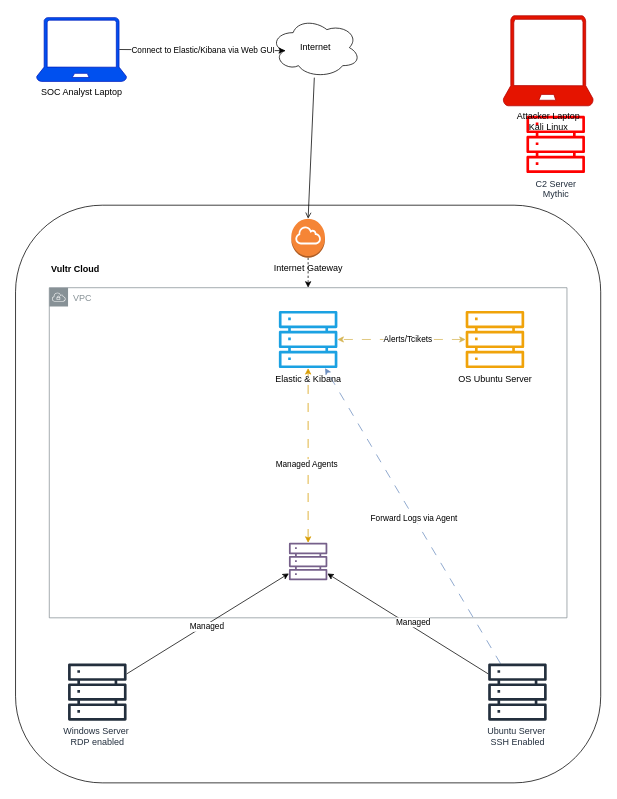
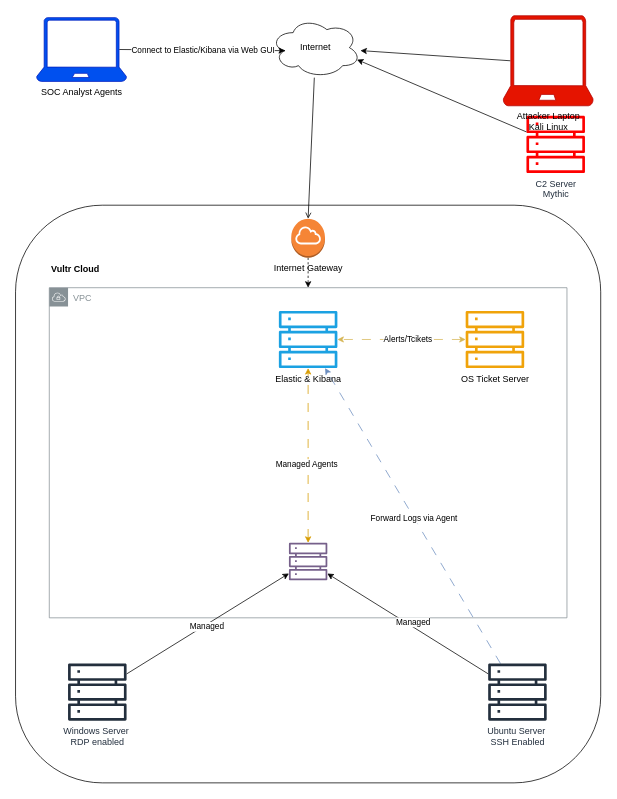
edge "Attacker Laptop Kali Linux" -> "Internet": added
node "SOC Analyst Laptop": label "SOC Analyst Laptop" -> "SOC Analyst Agents"
edge "C2 Server Mythic" -> "Internet": added
node "OS Ubuntu Server": label "OS Ubuntu Server" -> "OS Ticket Server"
